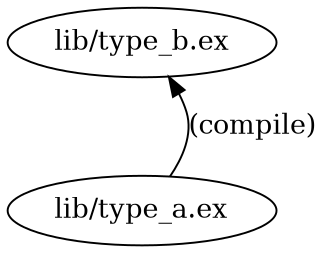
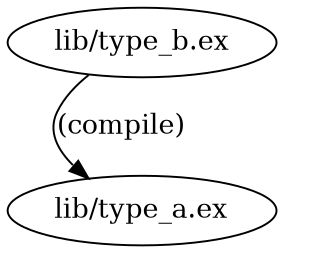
edge "lib/type_a.ex" -> "lib/type_b.ex": reversed
